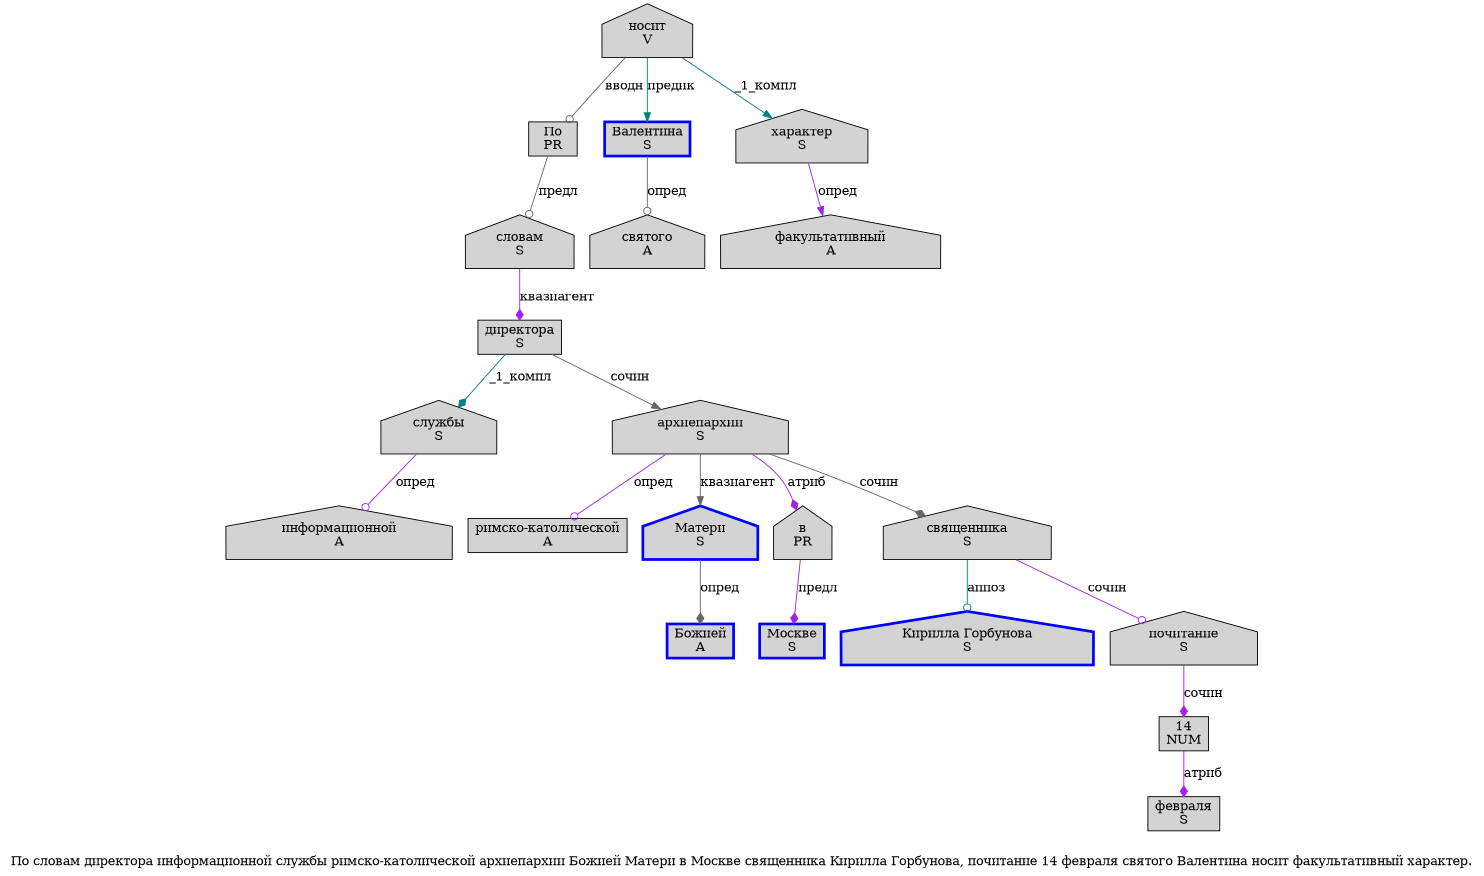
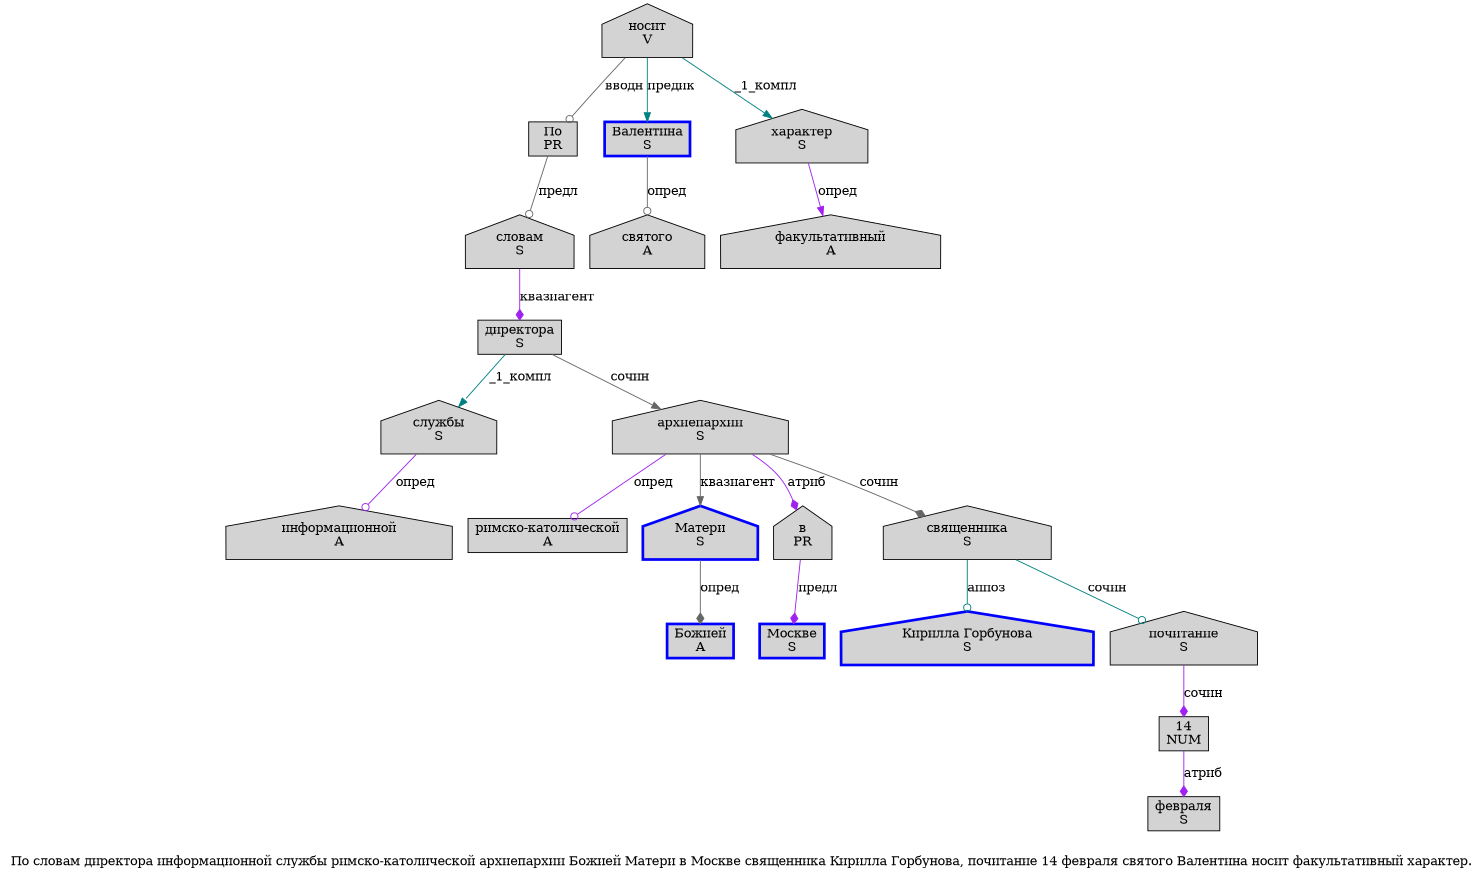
edge "директора S" -> "службы S": arrowhead diamond -> normal
edge "священника S" -> "почитание S": color purple -> teal
